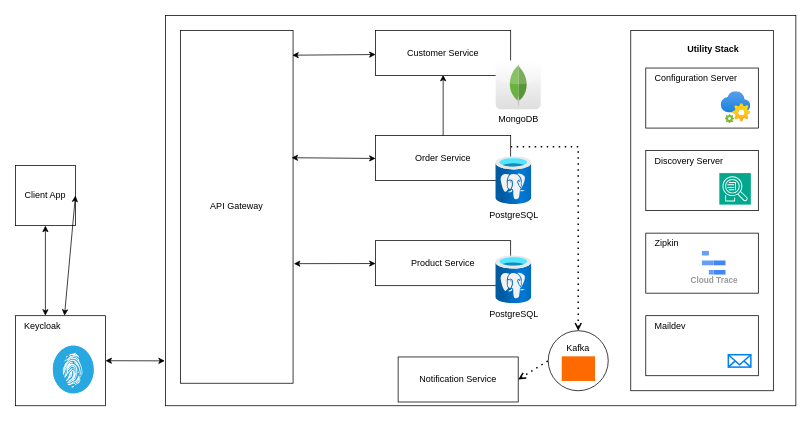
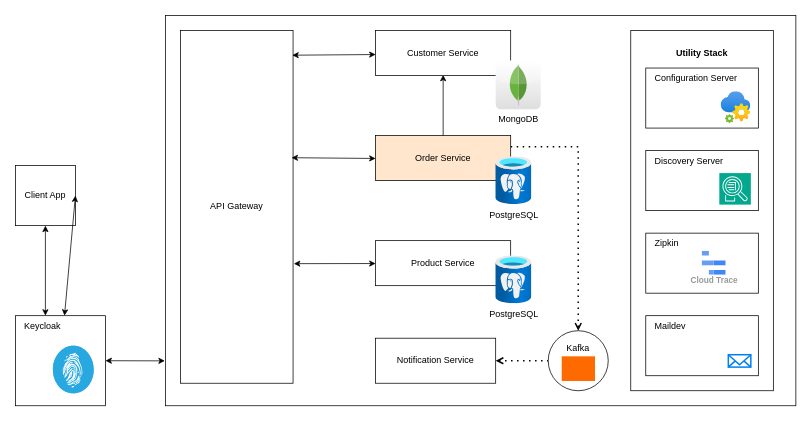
node "Utility Stack": moved (713, 49) -> (702, 53)
node "Order Service": fillcolor #ffffff -> #ffe6cc
node "Notification Service": moved (458, 379) -> (435, 360)
